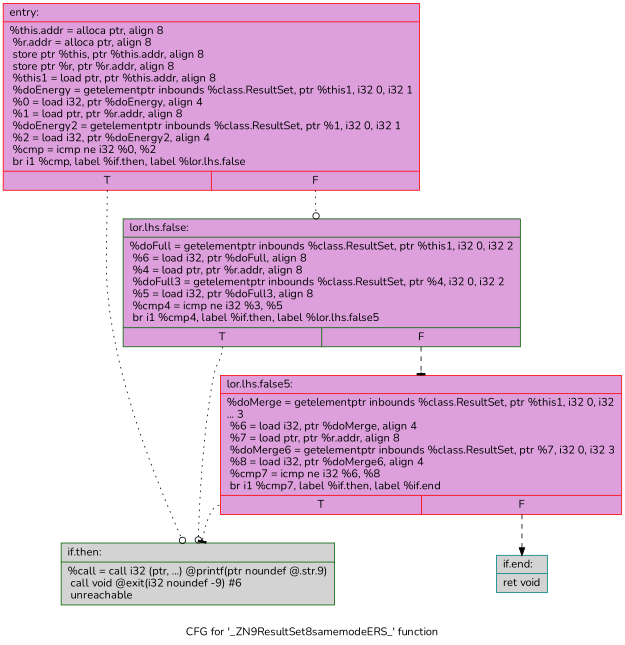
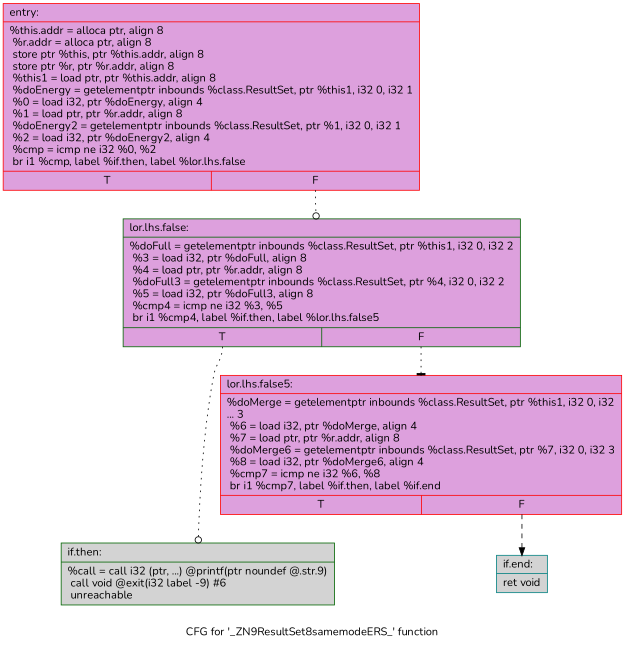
node "lor.lhs.false:": text "%6 = load i32, ptr %doFull, align 8" -> "%3 = load i32, ptr %doFull, align 8"
edge "lor.lhs.false:" -> "lor.lhs.false5:": style dashed -> dotted
edge "entry:" -> "if.then:": removed
edge "lor.lhs.false5:" -> "if.then:": removed
node "if.then:": text "call void @exit(i32 noundef -9) #6" -> "call void @exit(i32 label -9) #6"
